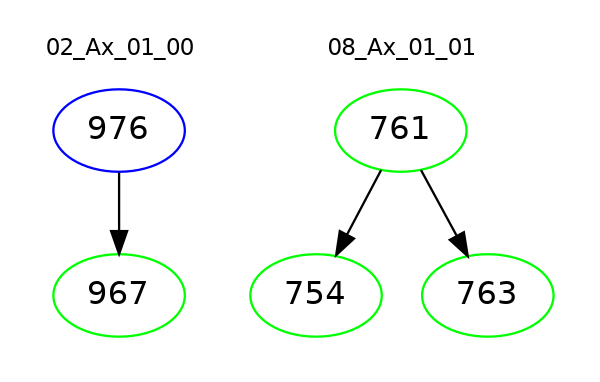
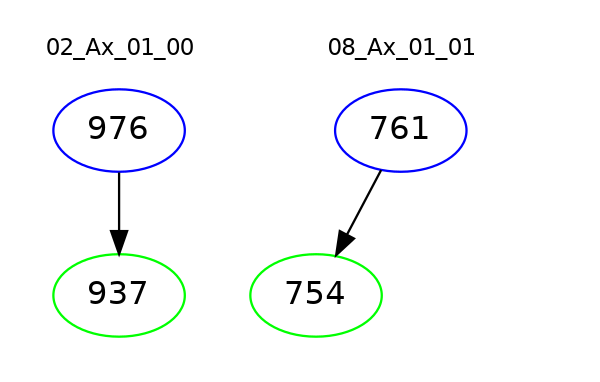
node "761": color green -> blue
node "967": label "967" -> "937"
node "763": removed
